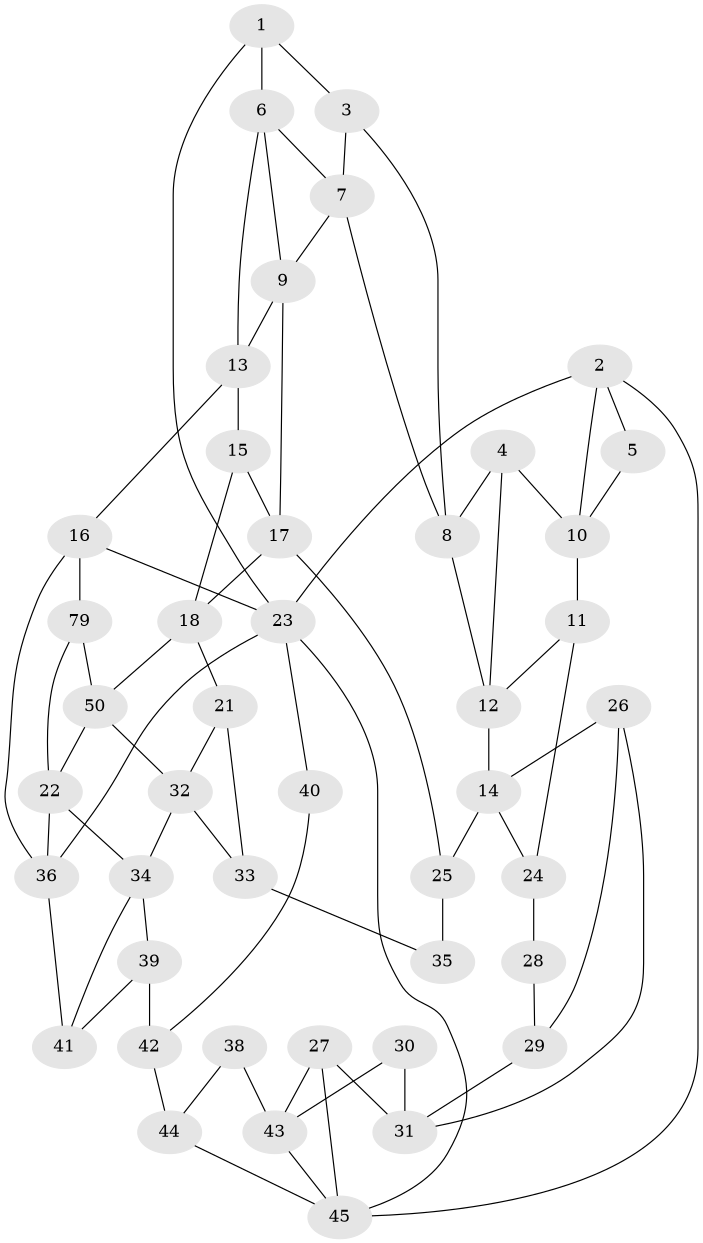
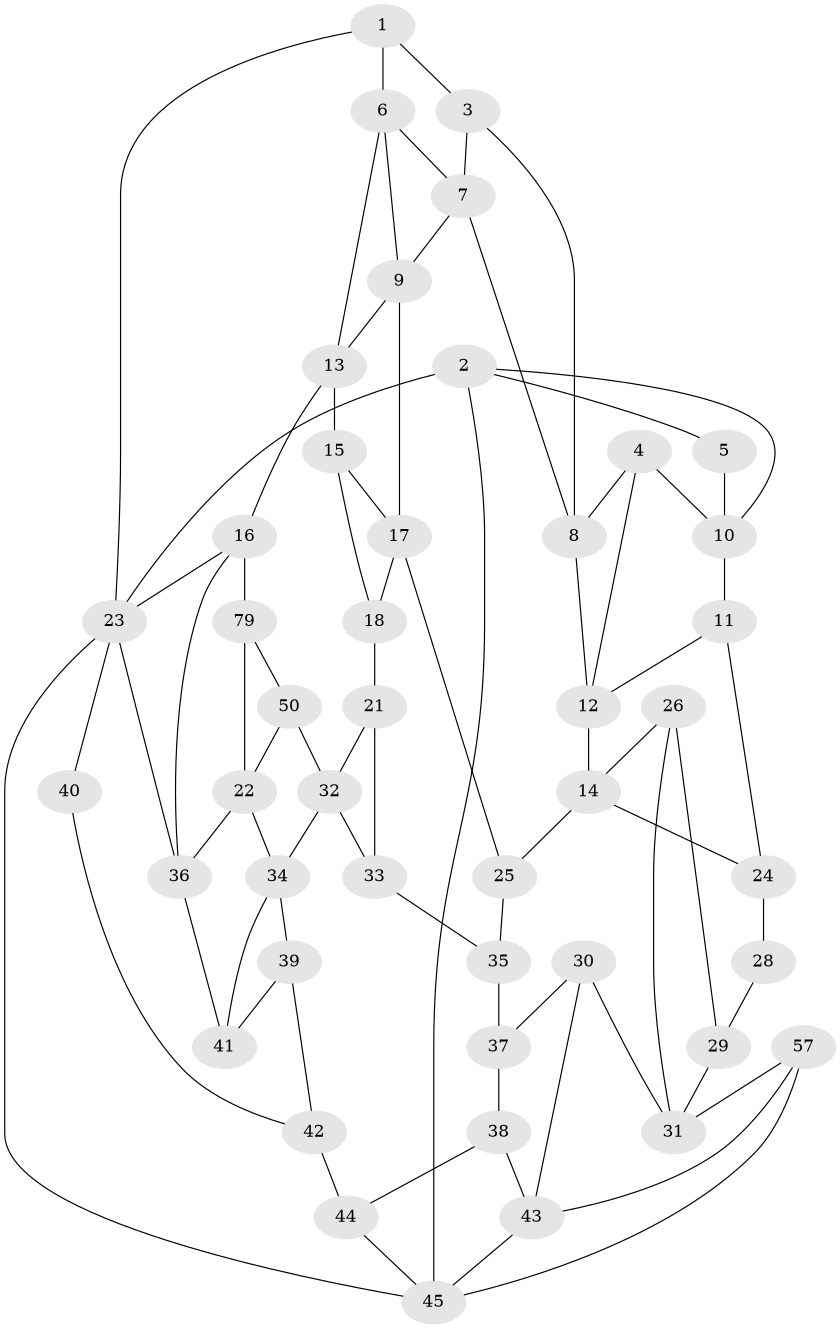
edge "18" -- "50": removed
node "27": label "27" -> "57"
node "37": added
